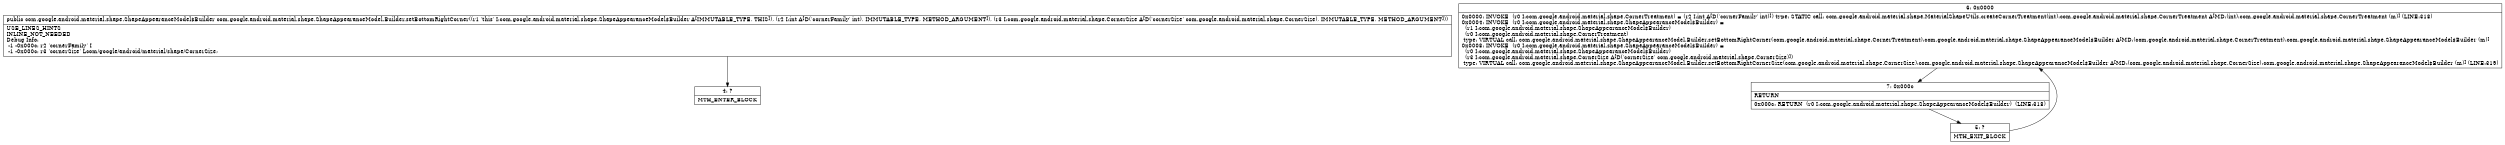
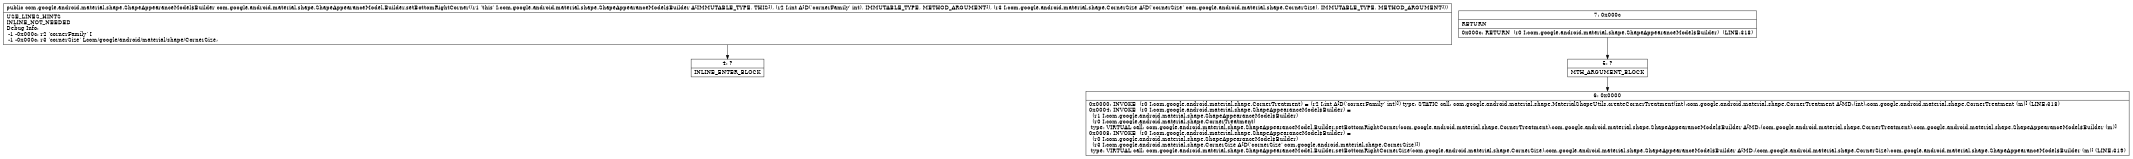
edge "6: 0x0000" -> "7: 0x000c": removed
node "4: ?": text "MTH_ENTER_BLOCK" -> "INLINE_ENTER_BLOCK"
node "5: ?": text "MTH_EXIT_BLOCK" -> "MTH_ARGUMENT_BLOCK"
